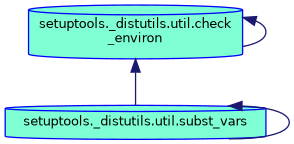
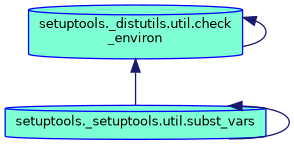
node "setuptools._distutils.util.subst_vars": label "setuptools._distutils.util.subst_vars" -> "setuptools._setuptools.util.subst_vars"
